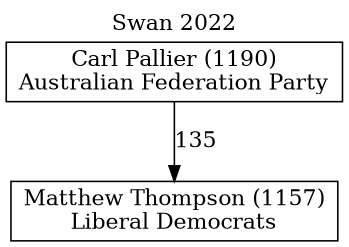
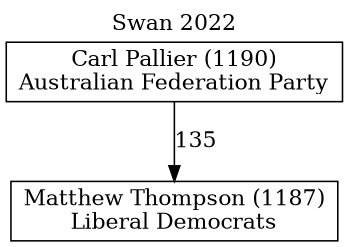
node "Matthew Thompson (1157) Liberal Democrats": label "Matthew Thompson (1157) Liberal Democrats" -> "Matthew Thompson (1187) Liberal Democrats"
